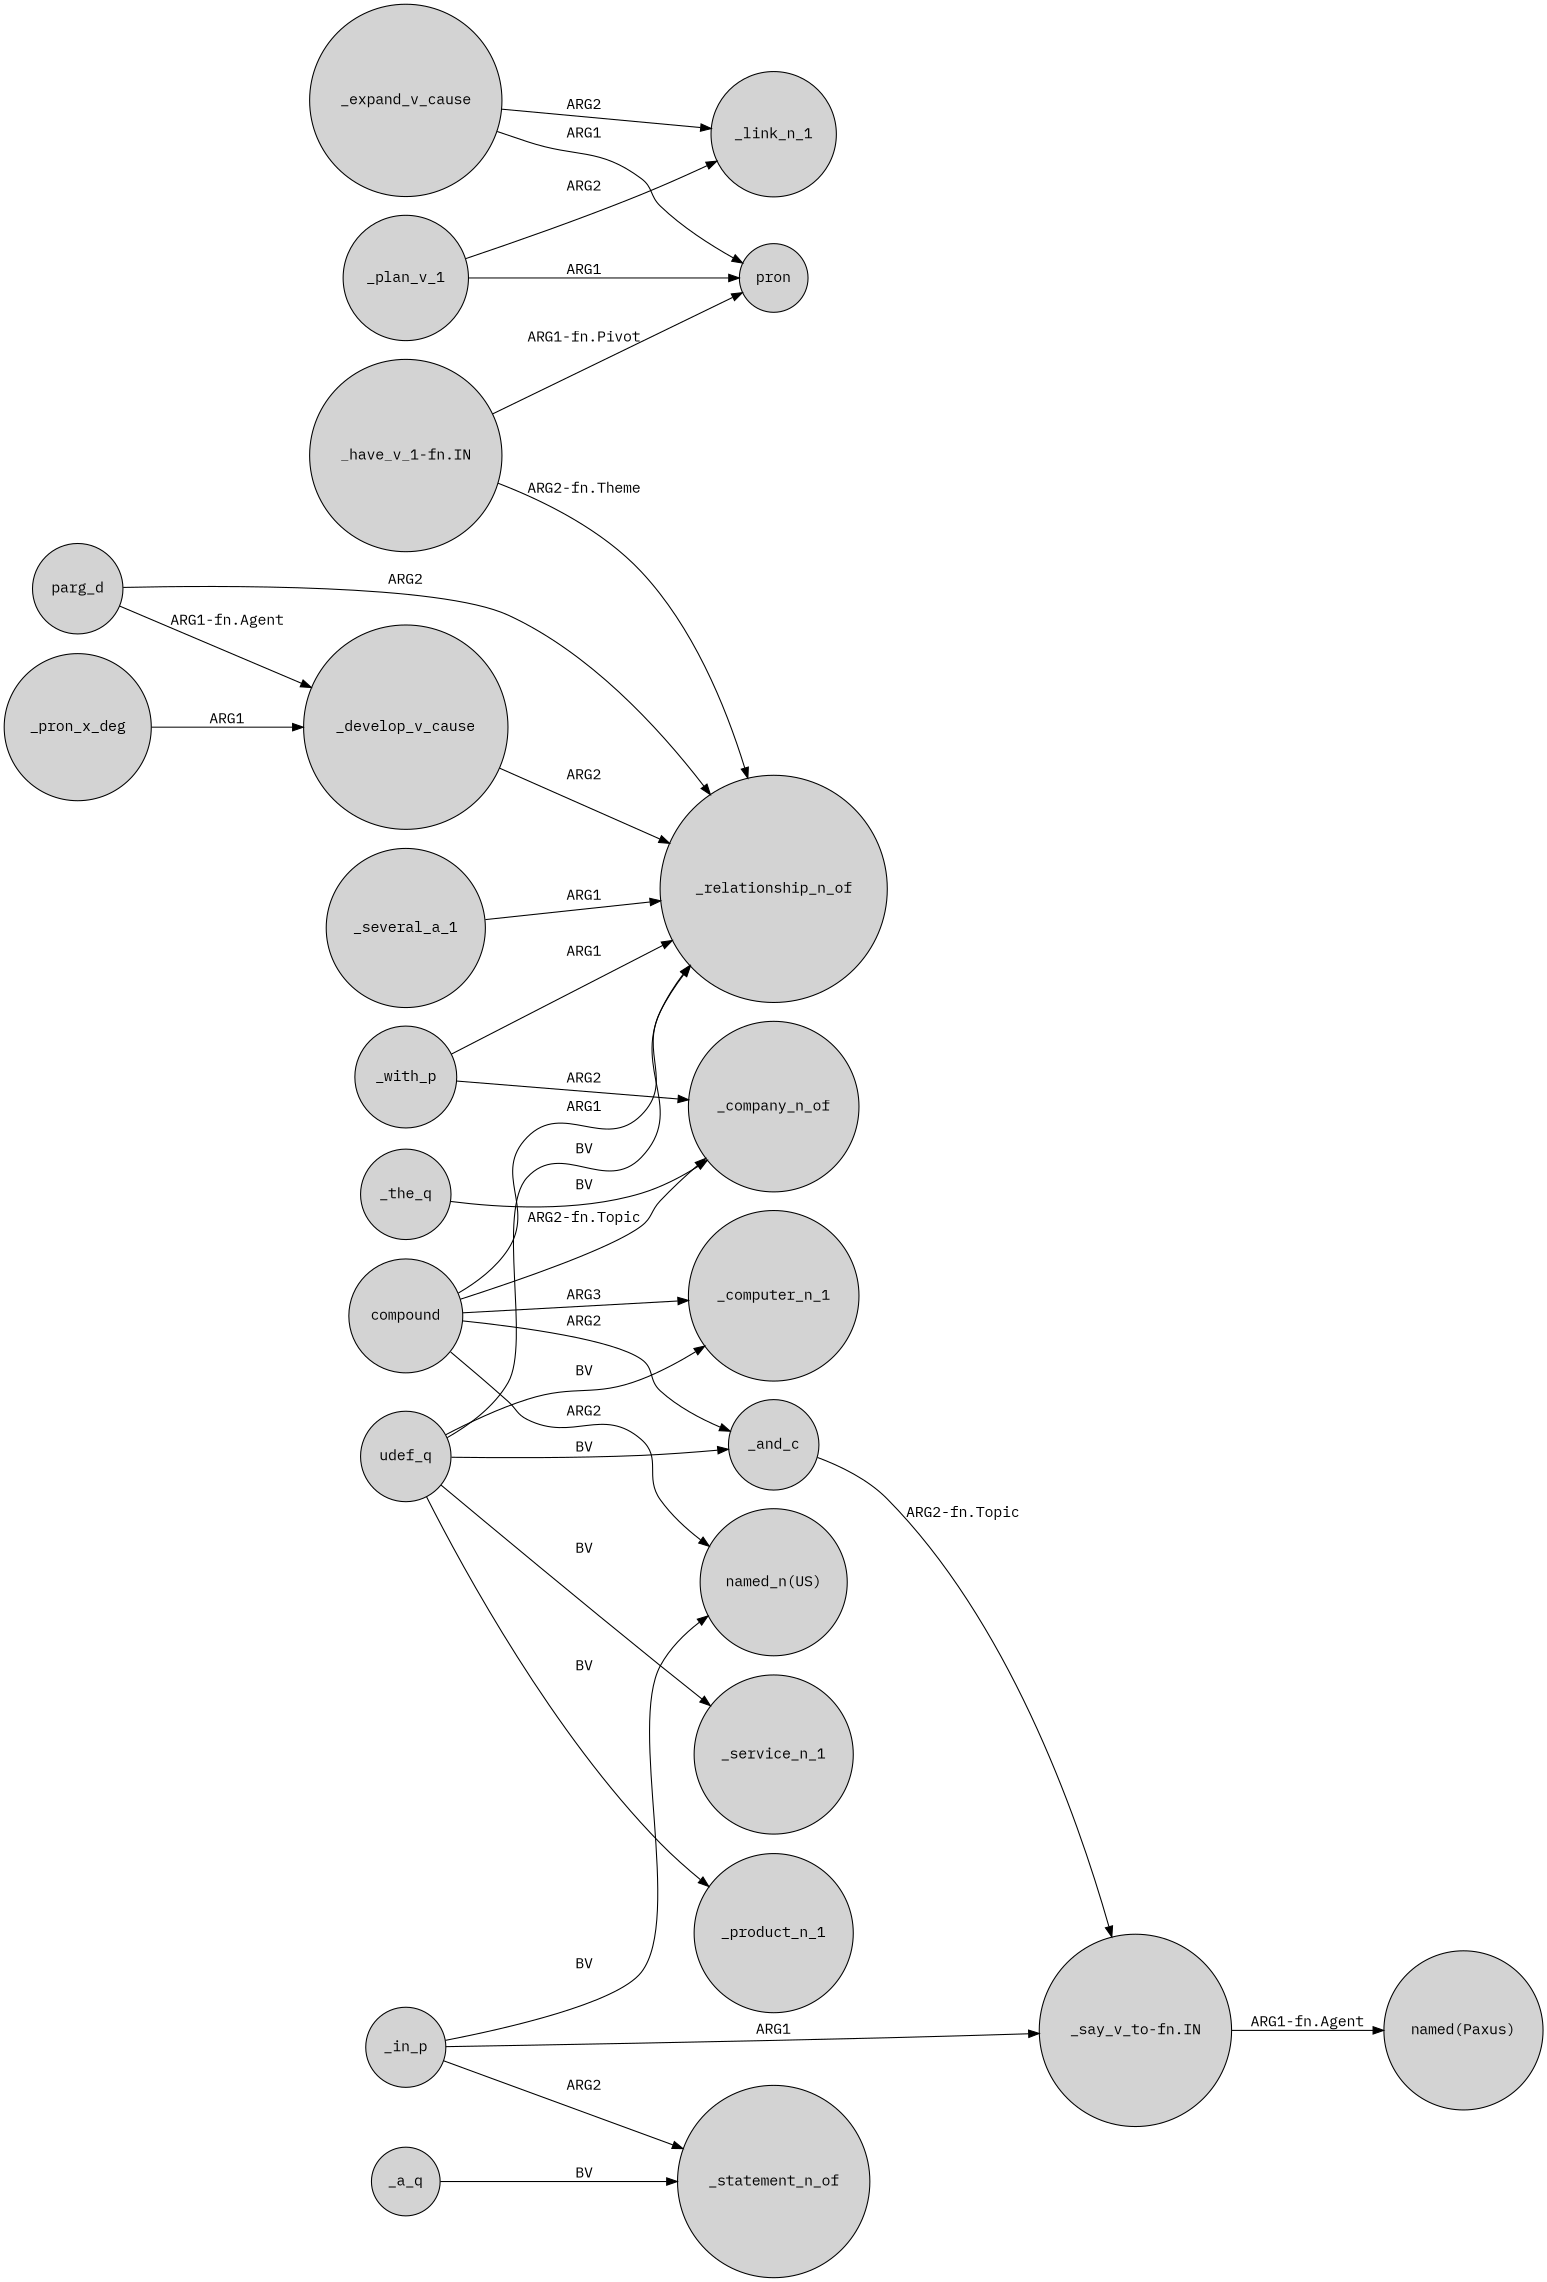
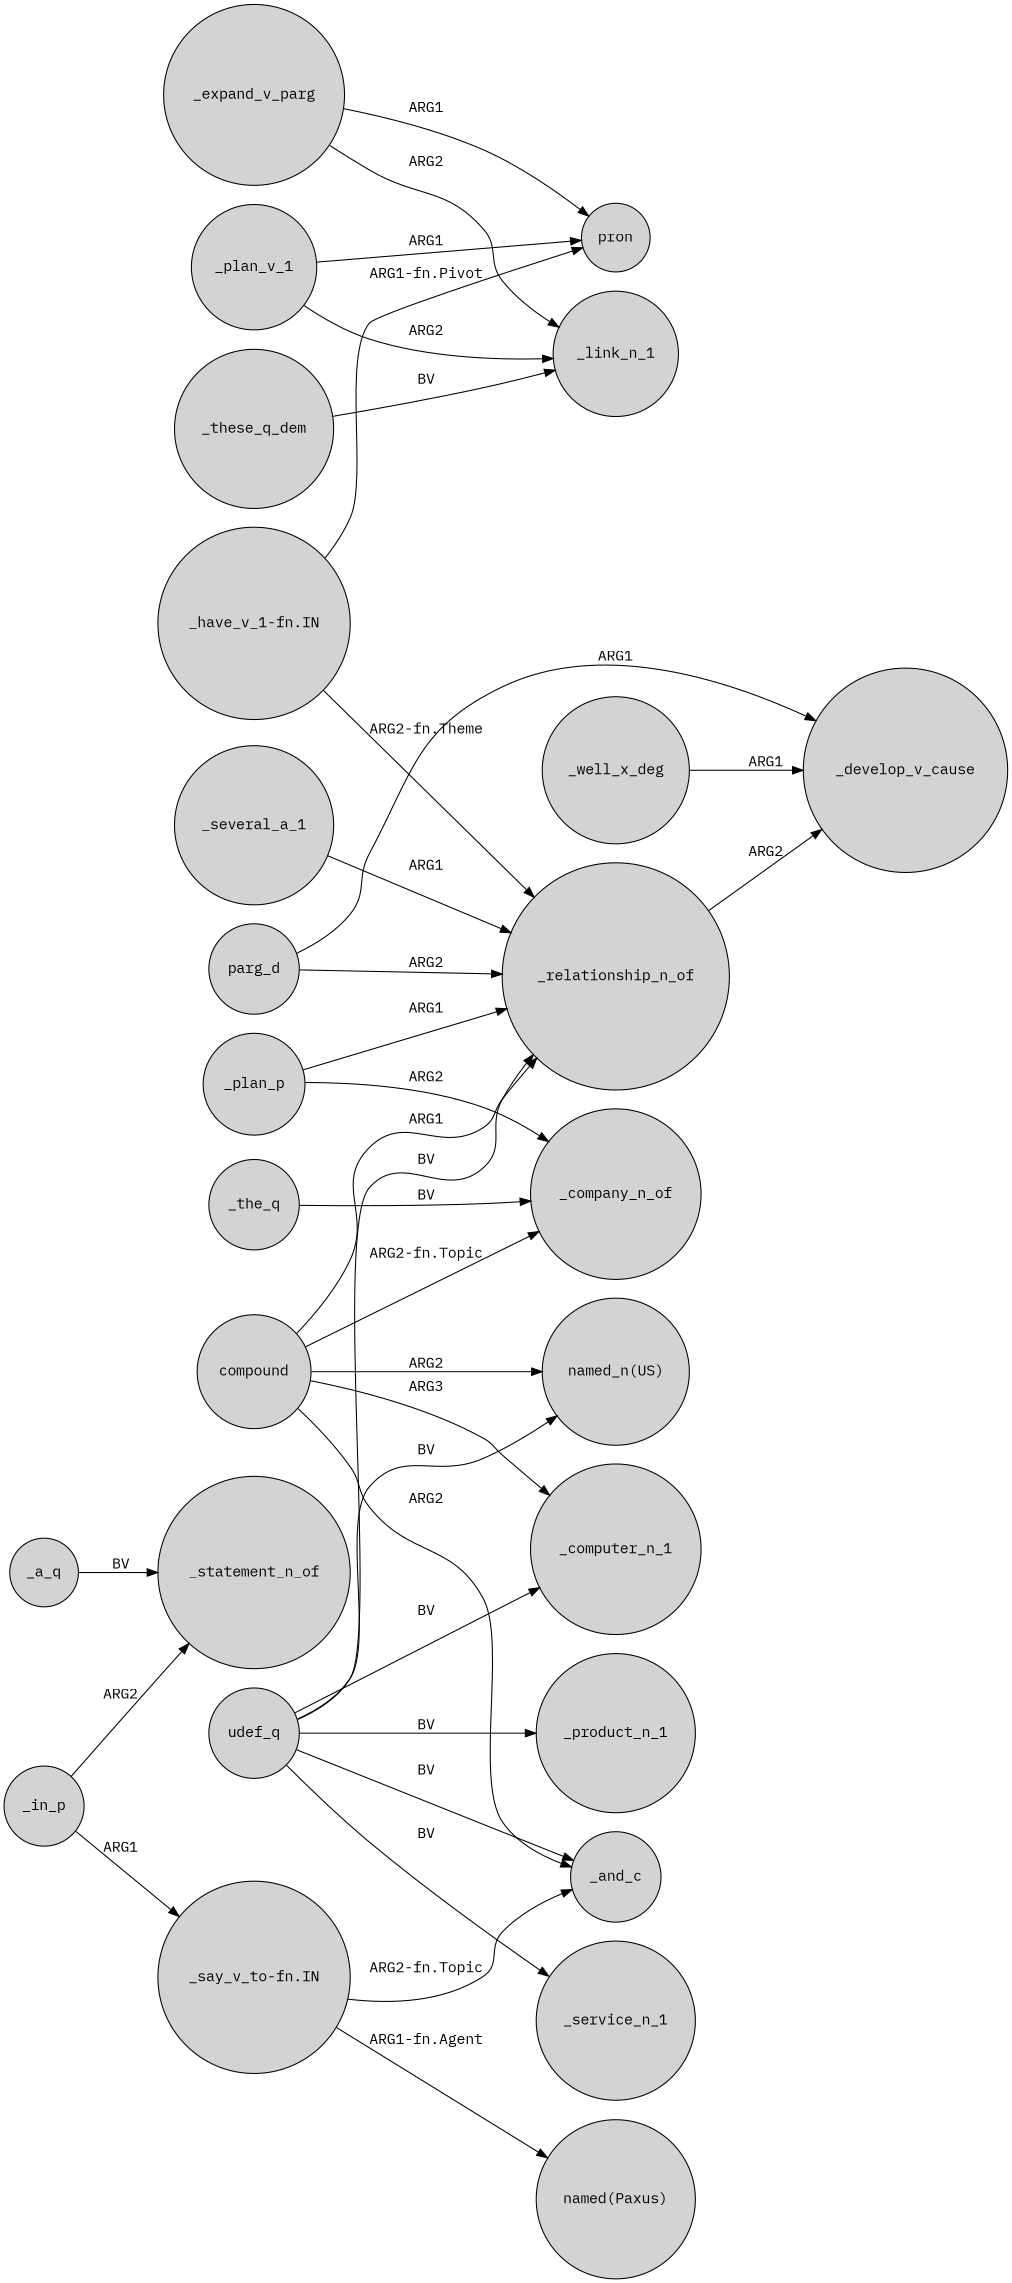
node "_expand_v_cause": label "_expand_v_cause" -> "_expand_v_parg"
node "_these_q_dem": added
edge "parg_d" -> "_develop_v_cause": label "ARG1-fn.Agent" -> "ARG1"
node "_pron_x_deg": label "_pron_x_deg" -> "_well_x_deg"
edge "_develop_v_cause" -> "_relationship_n_of": reversed
node "_with_p": label "_with_p" -> "_plan_p"
edge "_and_c" -> "_say_v_to-fn.IN": reversed
edge "_in_p" -> "named_n(US)": now "udef_q" -> "named_n(US)"
